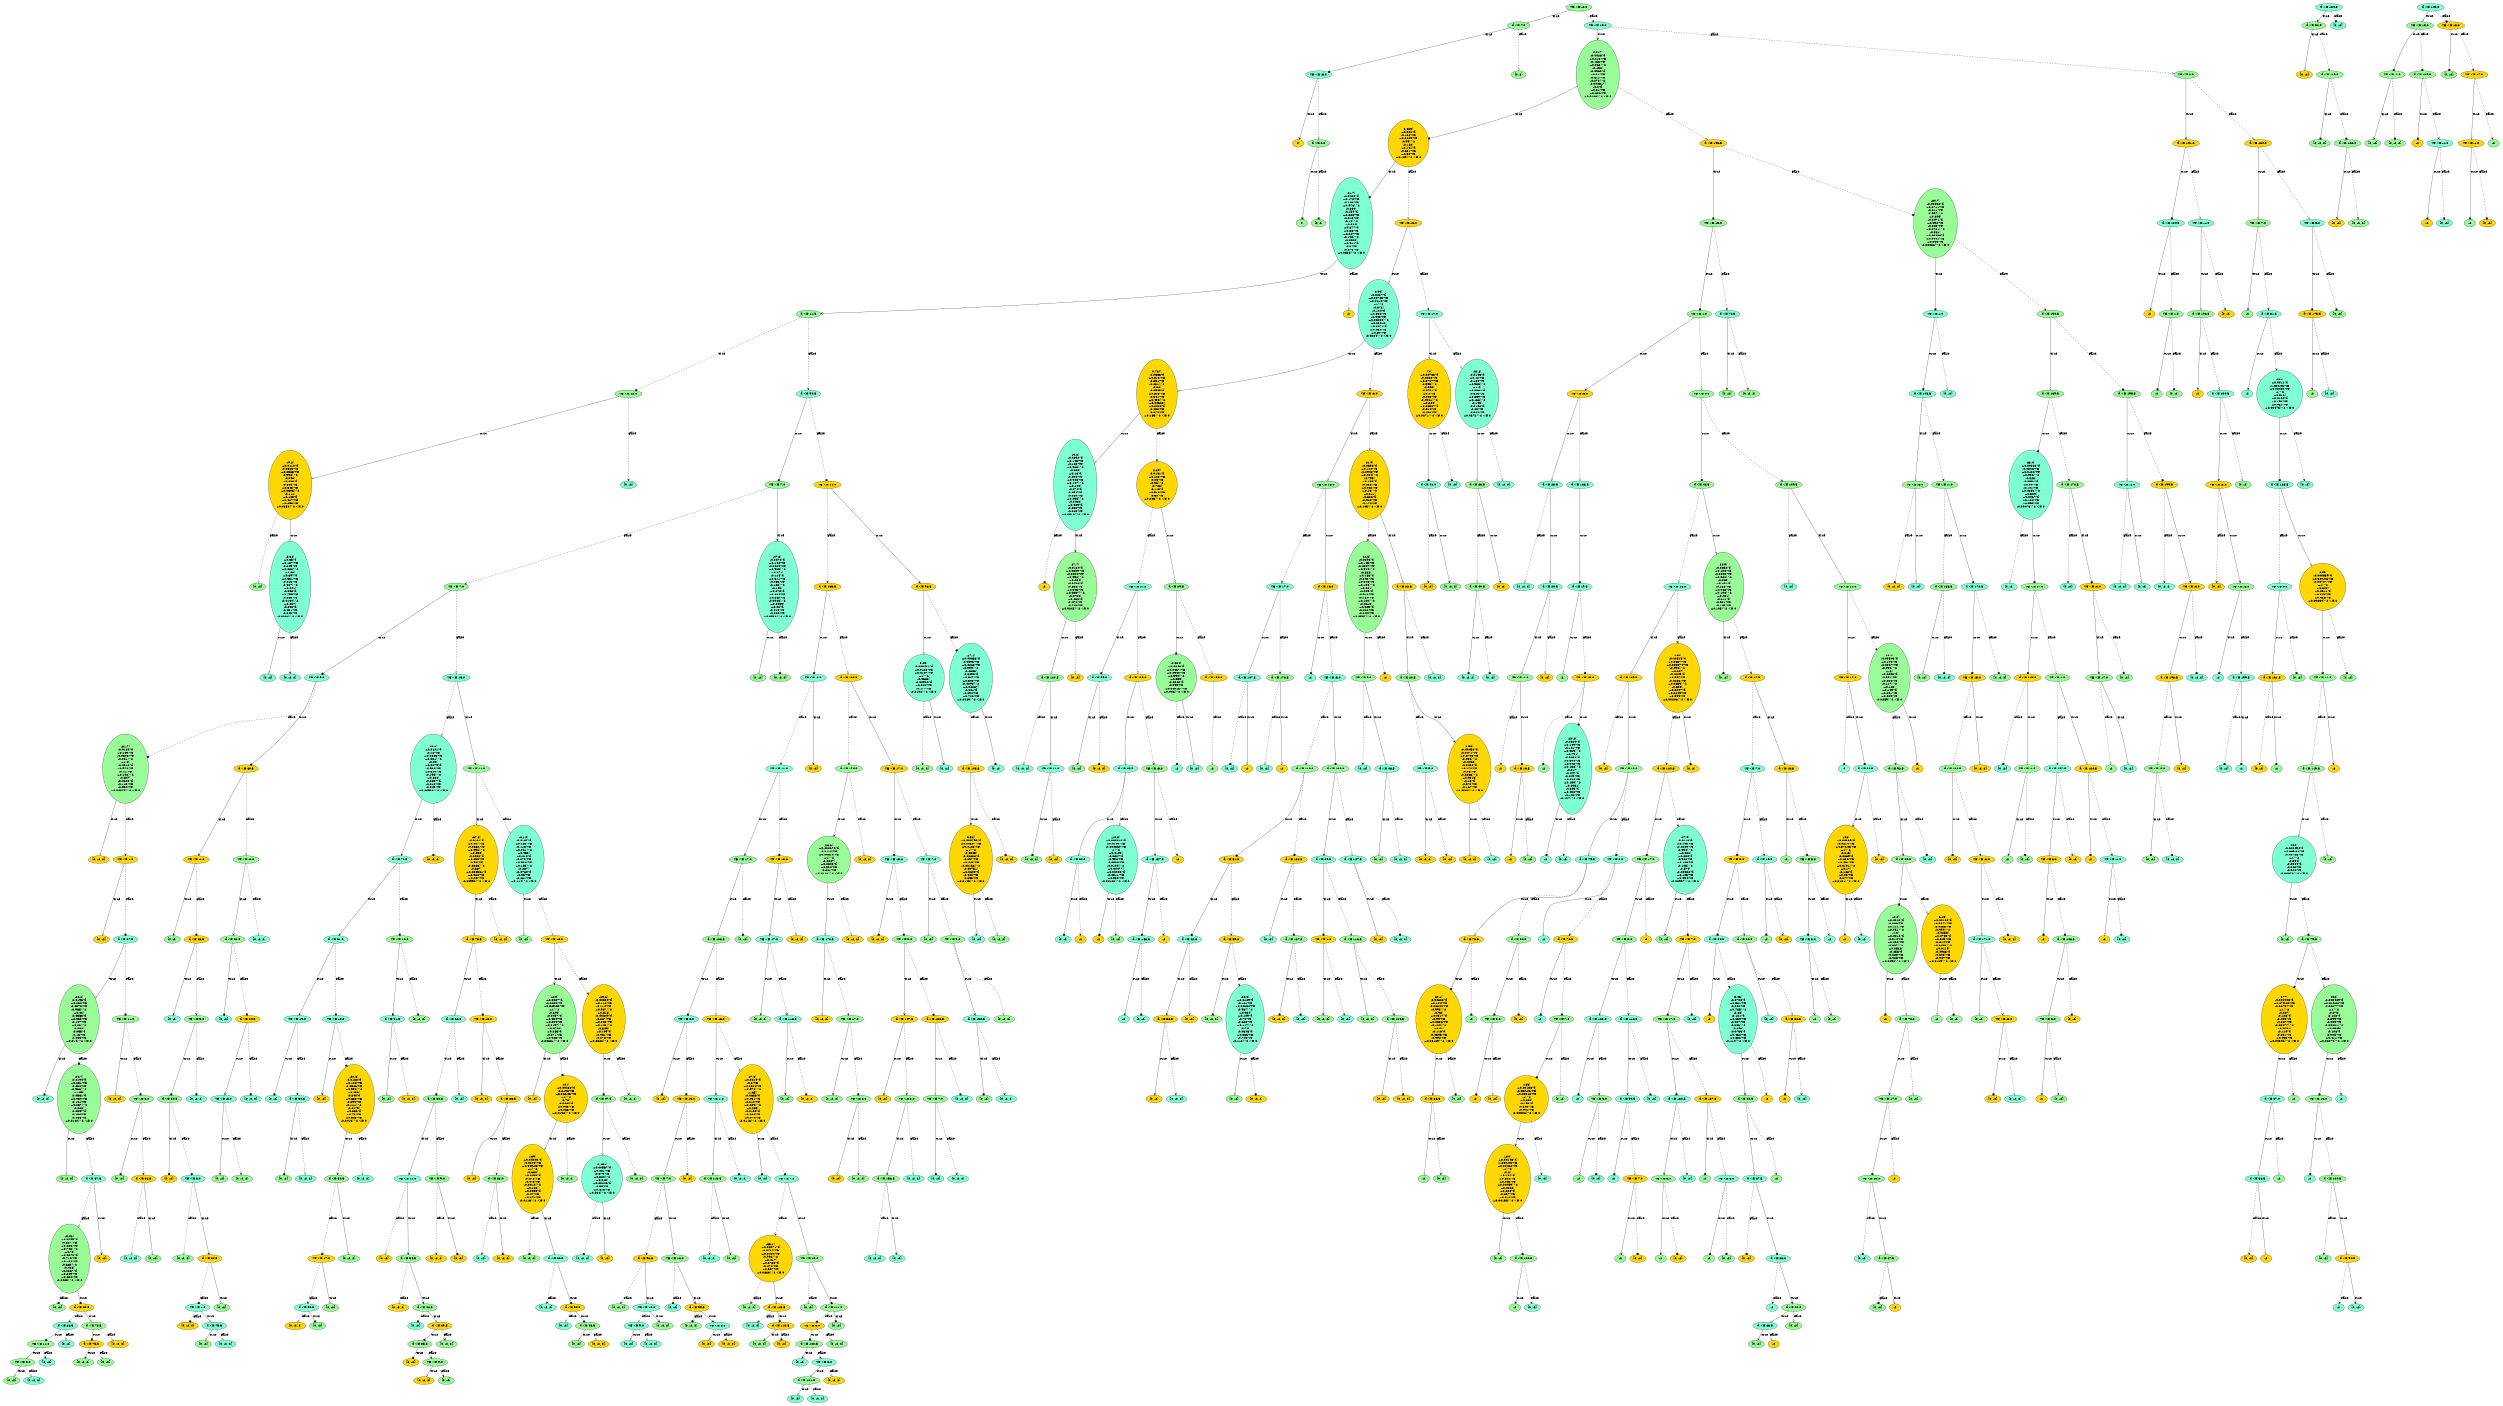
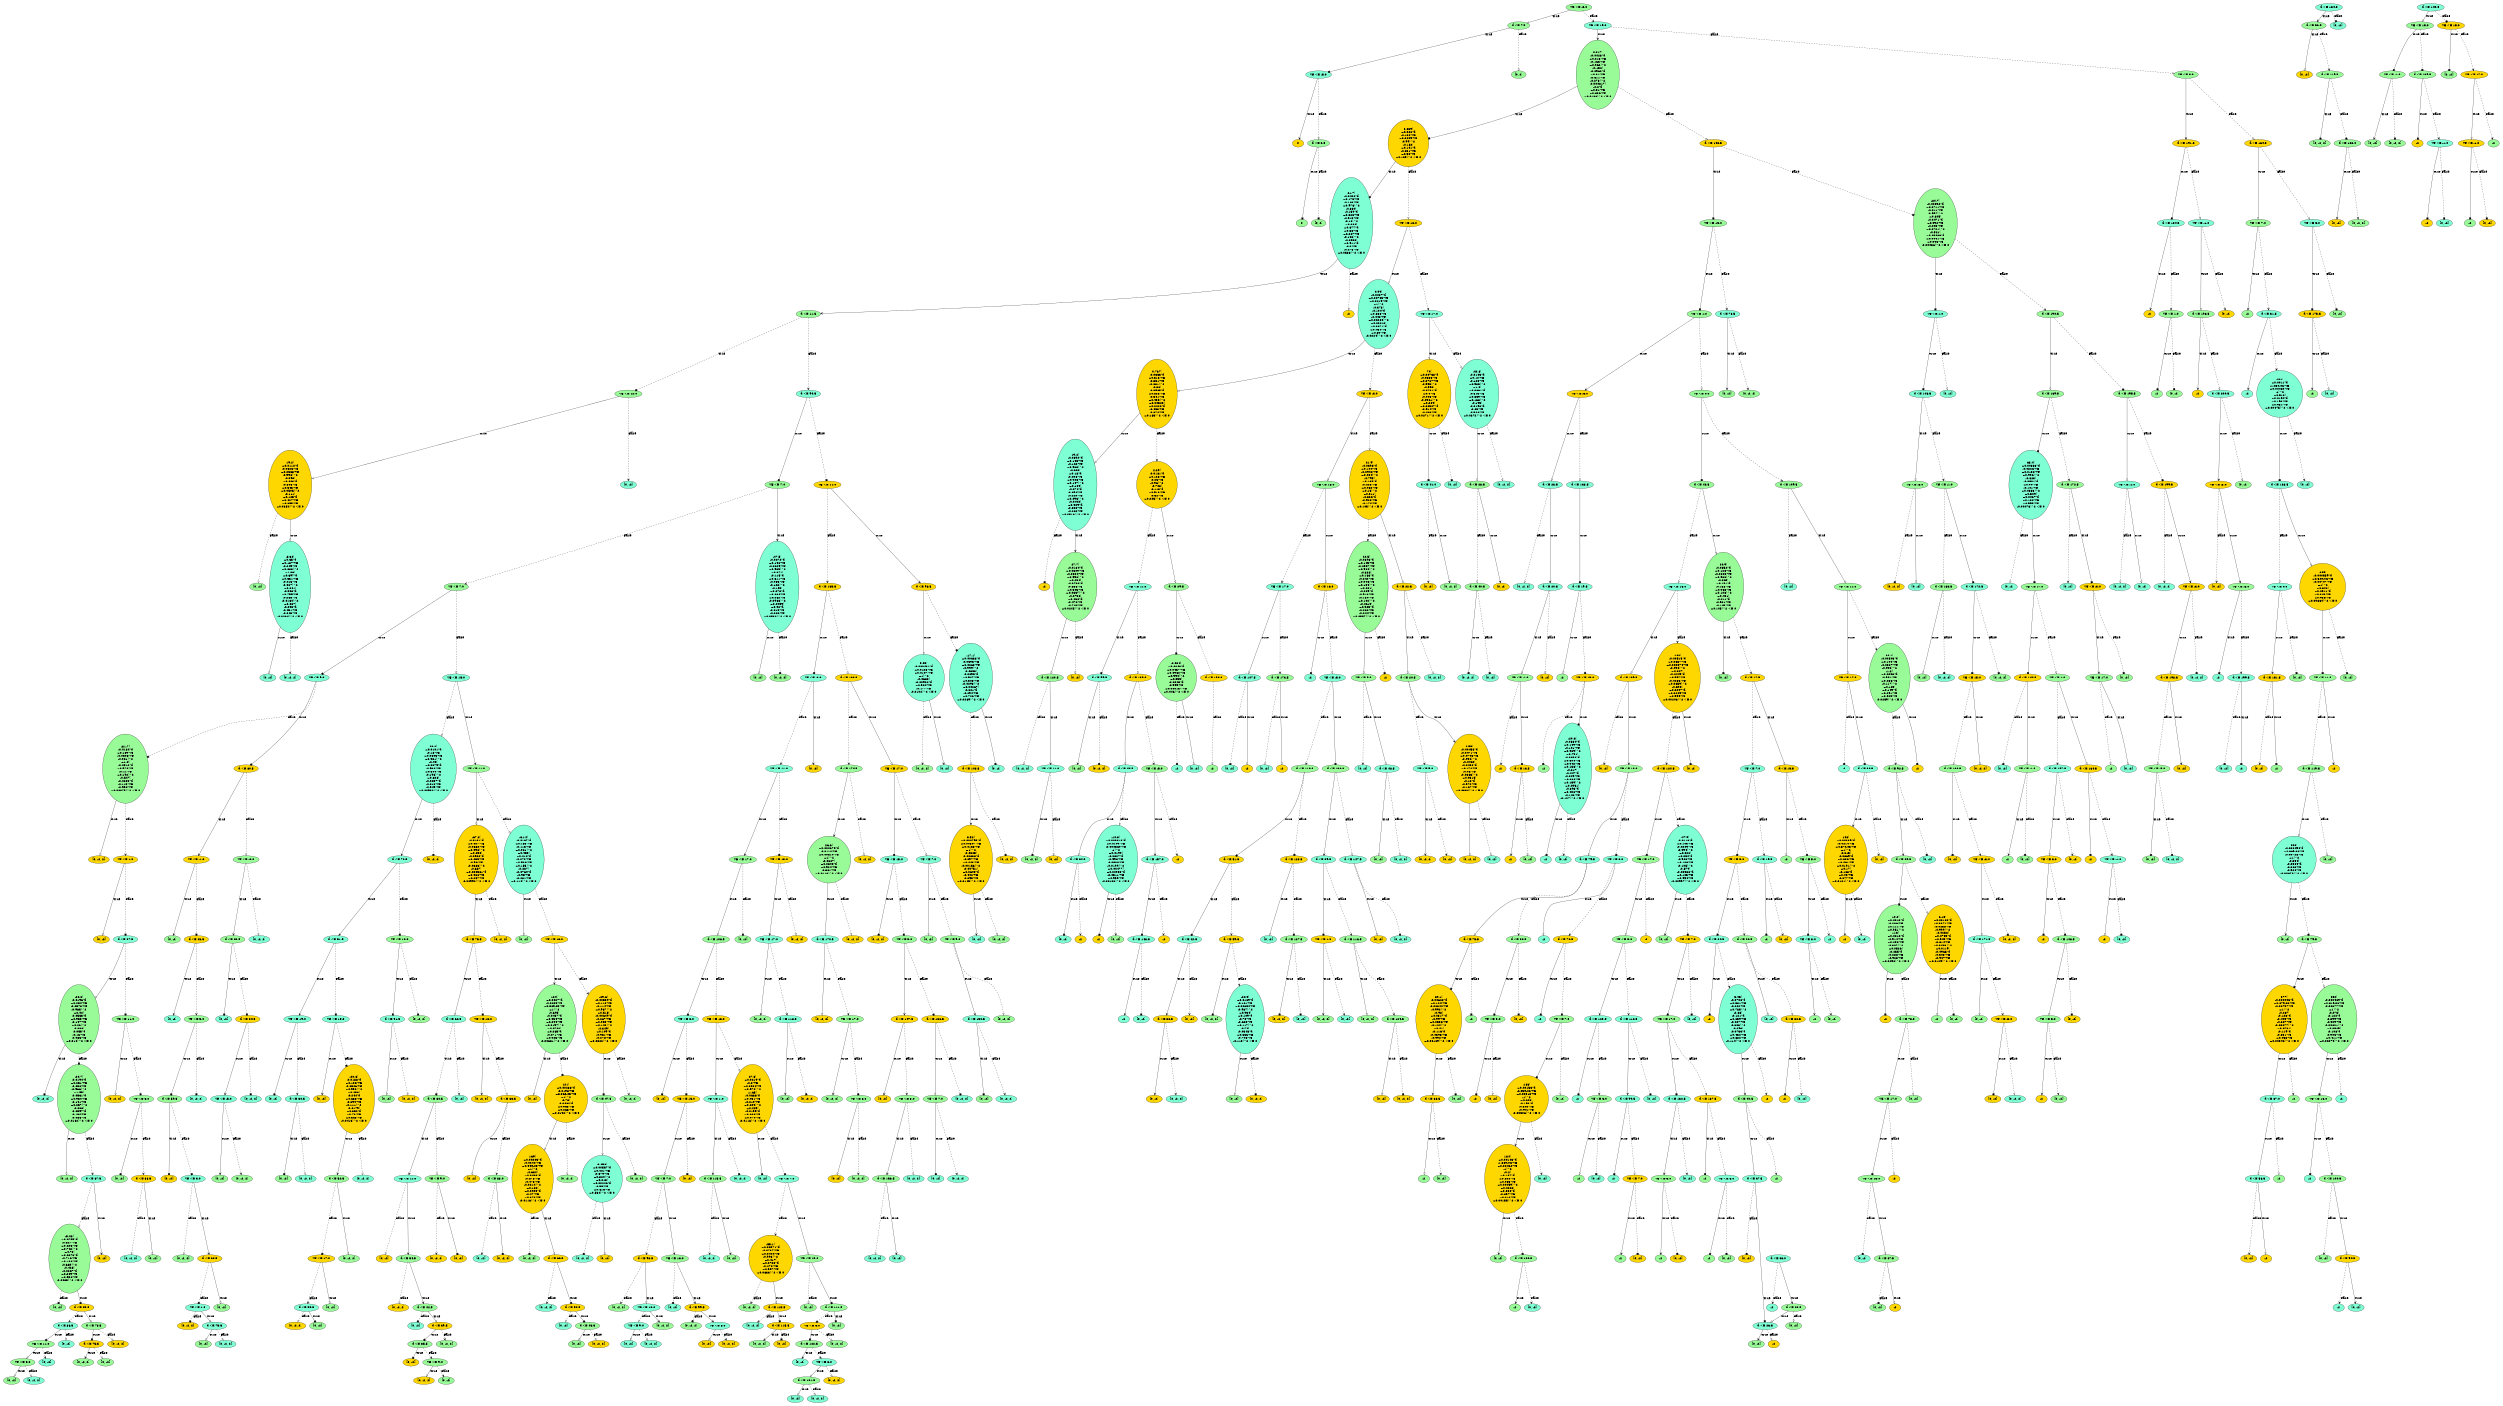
edge "d <= 17.5" -> "d <= 15.5": arrowhead vee -> onormal
edge "d <= 37.5" -> "d <= 33.0": now "d <= 37.5" -> "d <= 26.5"
node "d <= 66.5": fillcolor aquamarine -> gold
